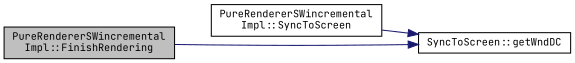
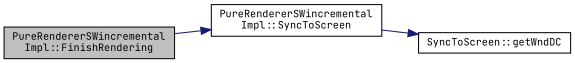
edge "PureRendererSWincremental Impl::FinishRendering" -> "SyncToScreen::getWndDC": now "PureRendererSWincremental Impl::FinishRendering" -> "PureRendererSWincremental Impl::SyncToScreen"
